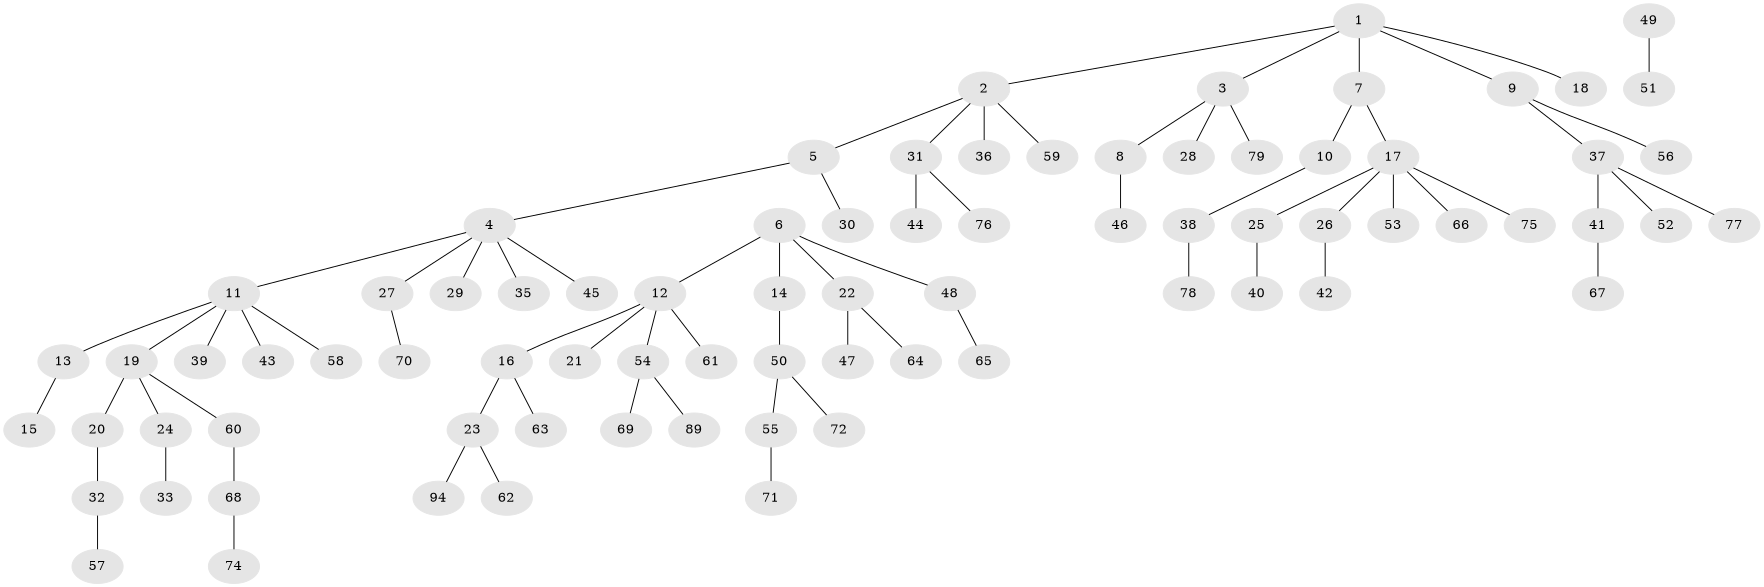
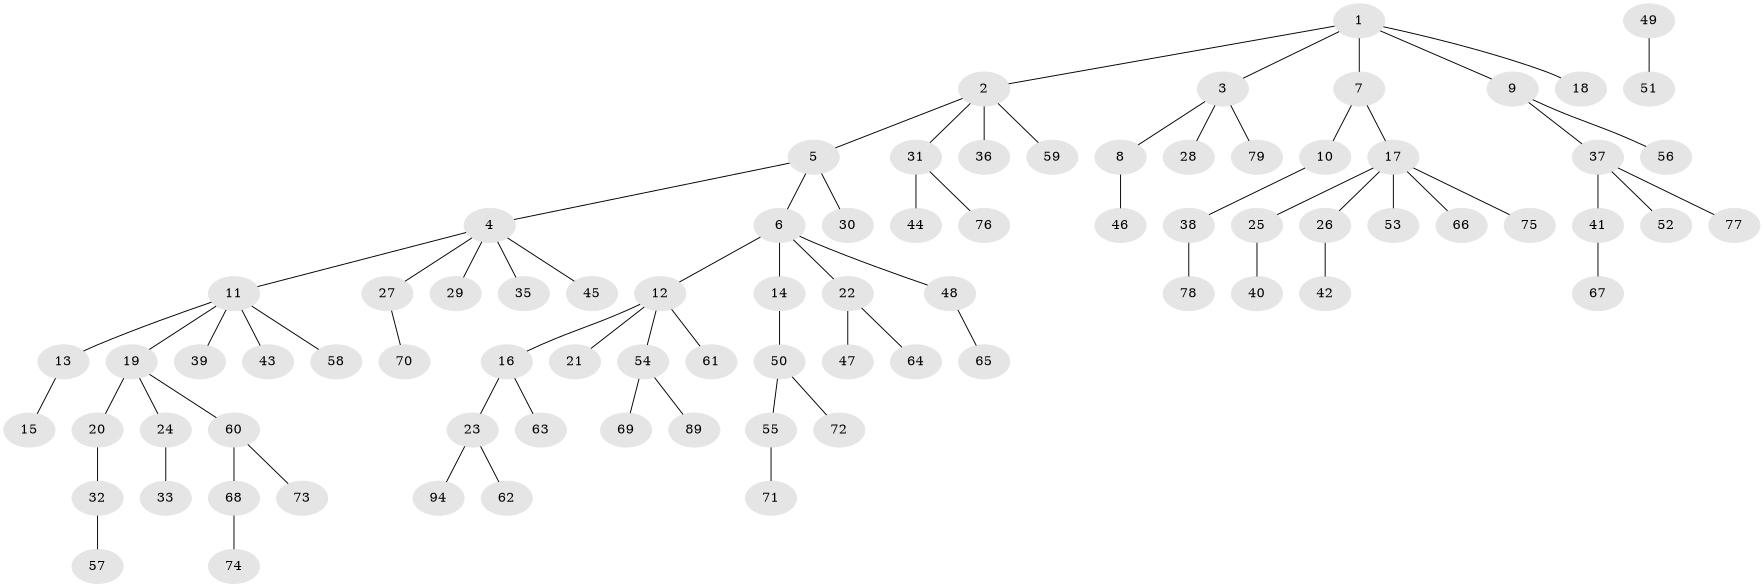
edge "5" -- "6": added
node "73": added
